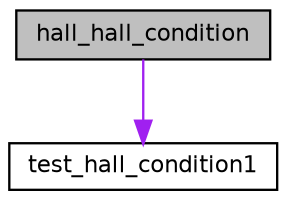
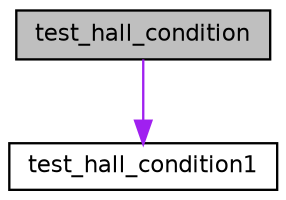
node "hall_hall_condition": label "hall_hall_condition" -> "test_hall_condition"
